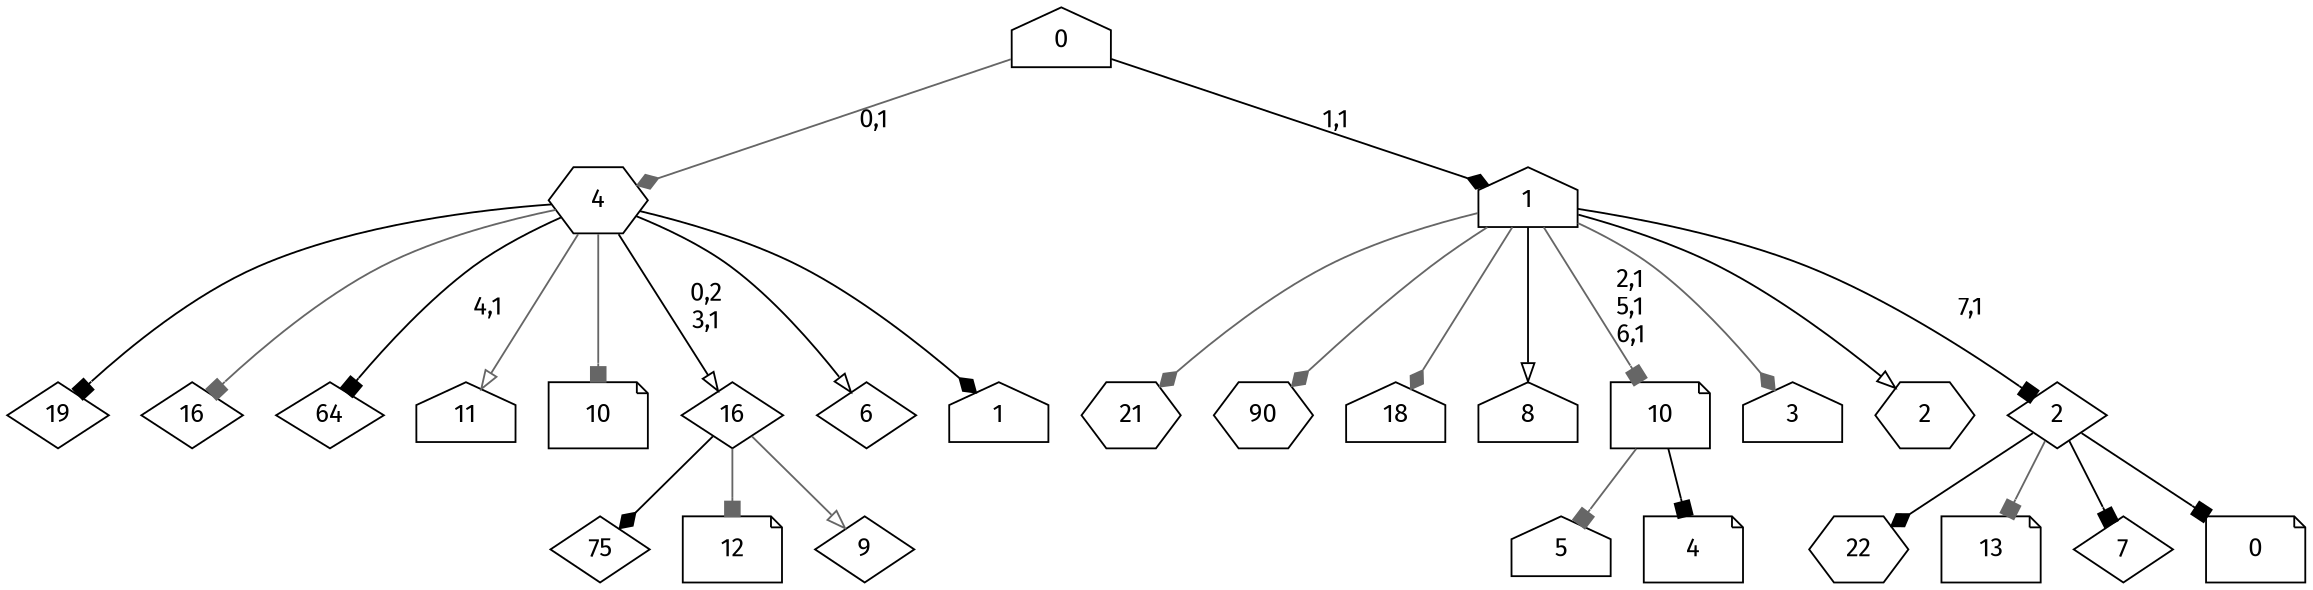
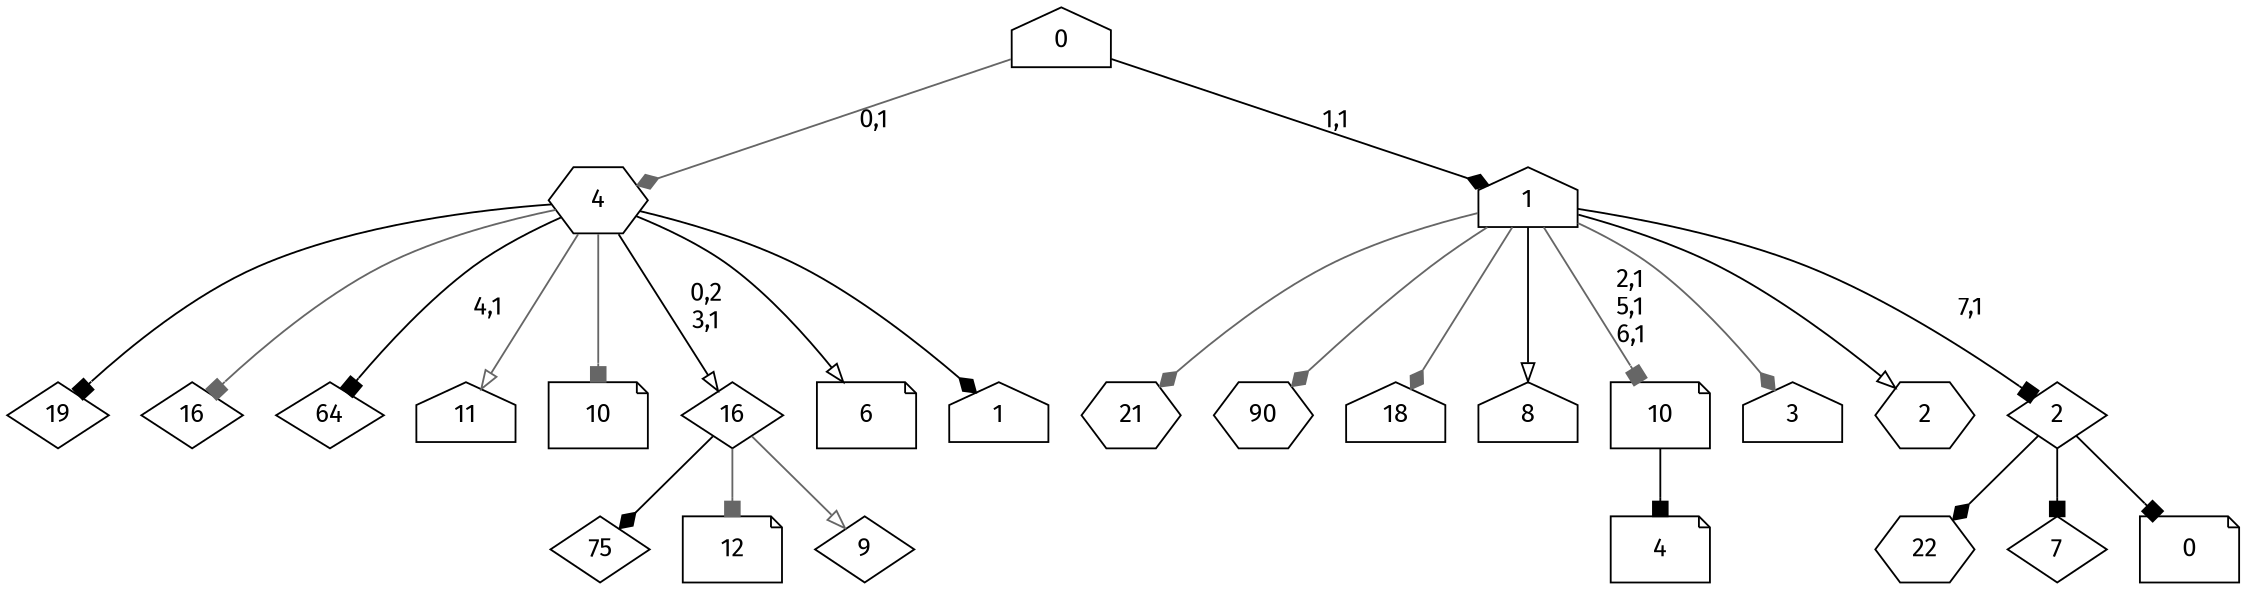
node "6": shape diamond -> note
node "5": removed
node "13": removed
